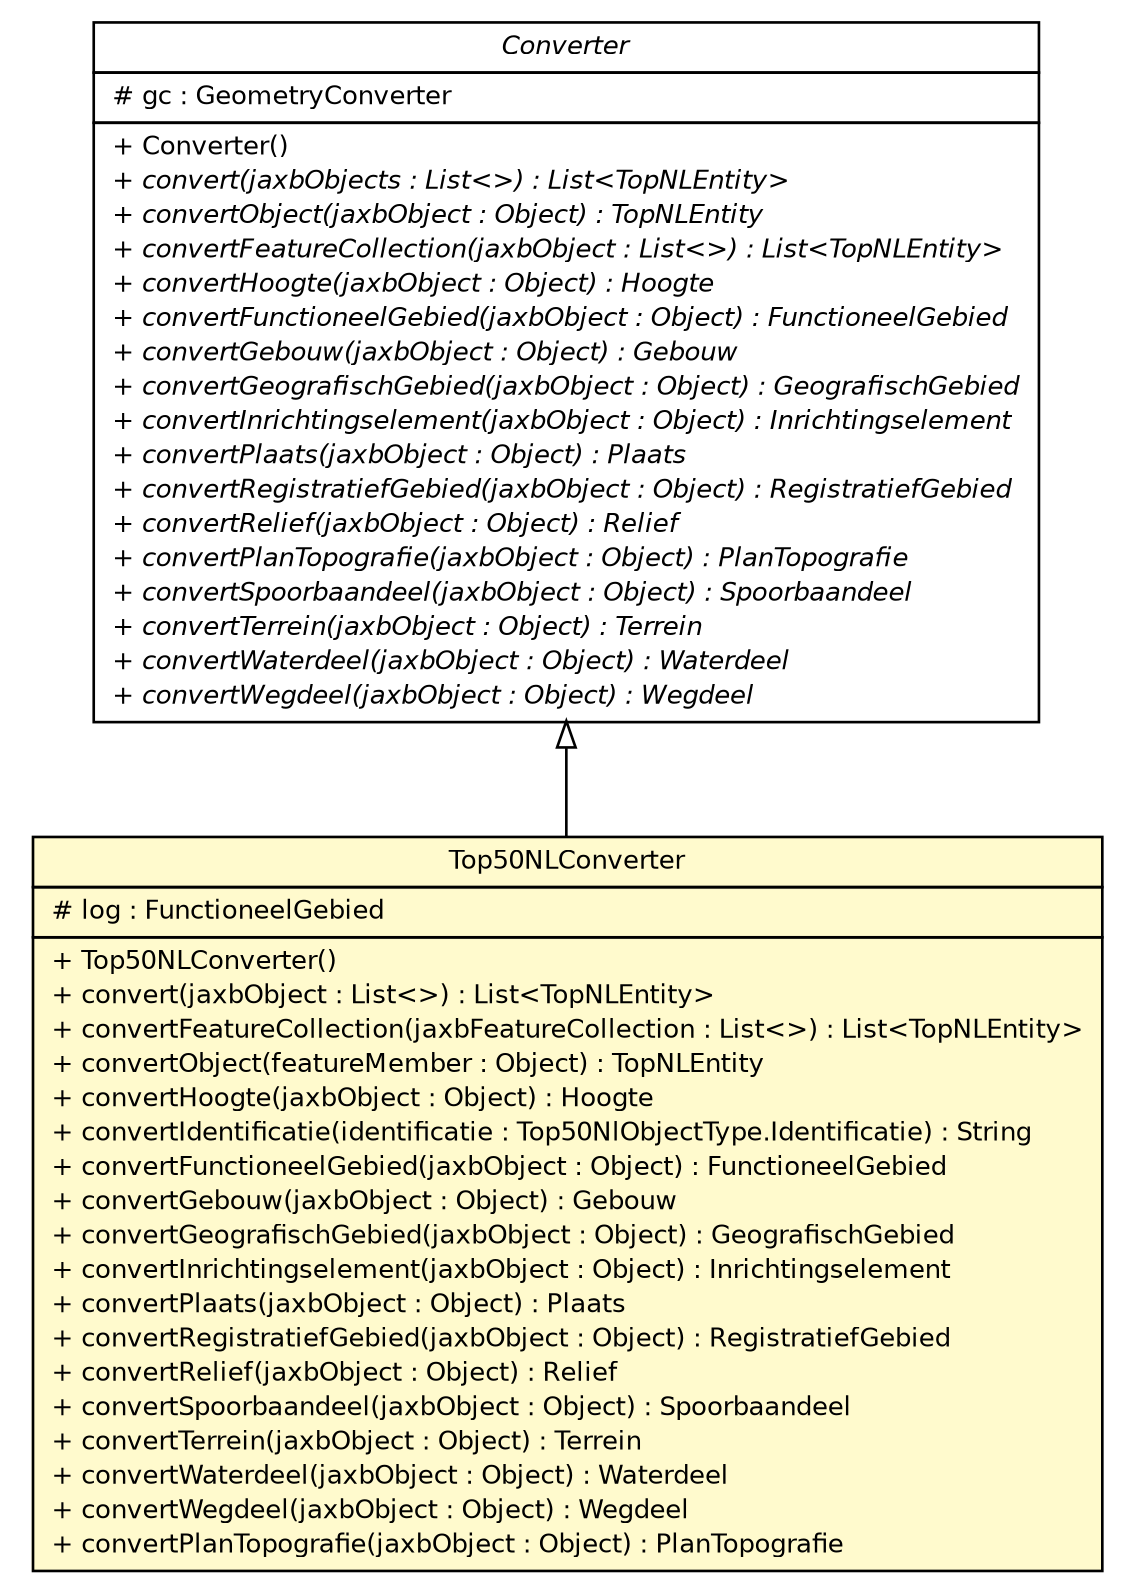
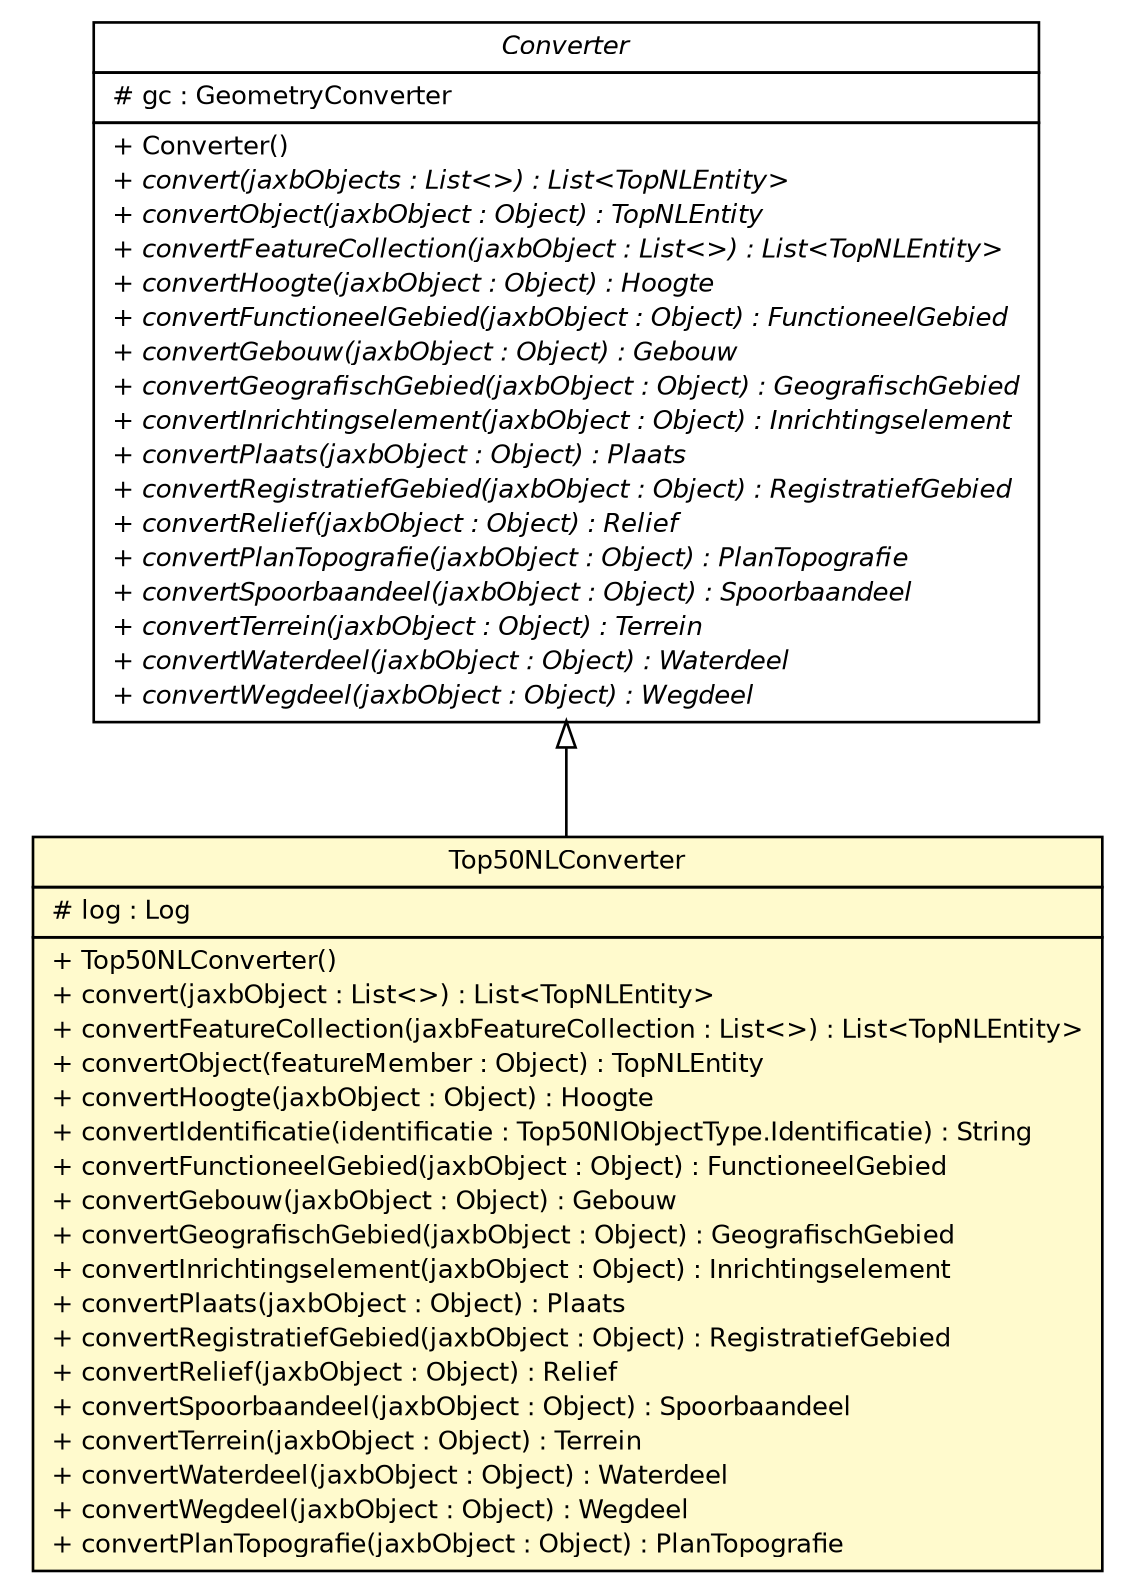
node "Top50NLConverter": text "# log : FunctioneelGebied" -> "# log : Log"
